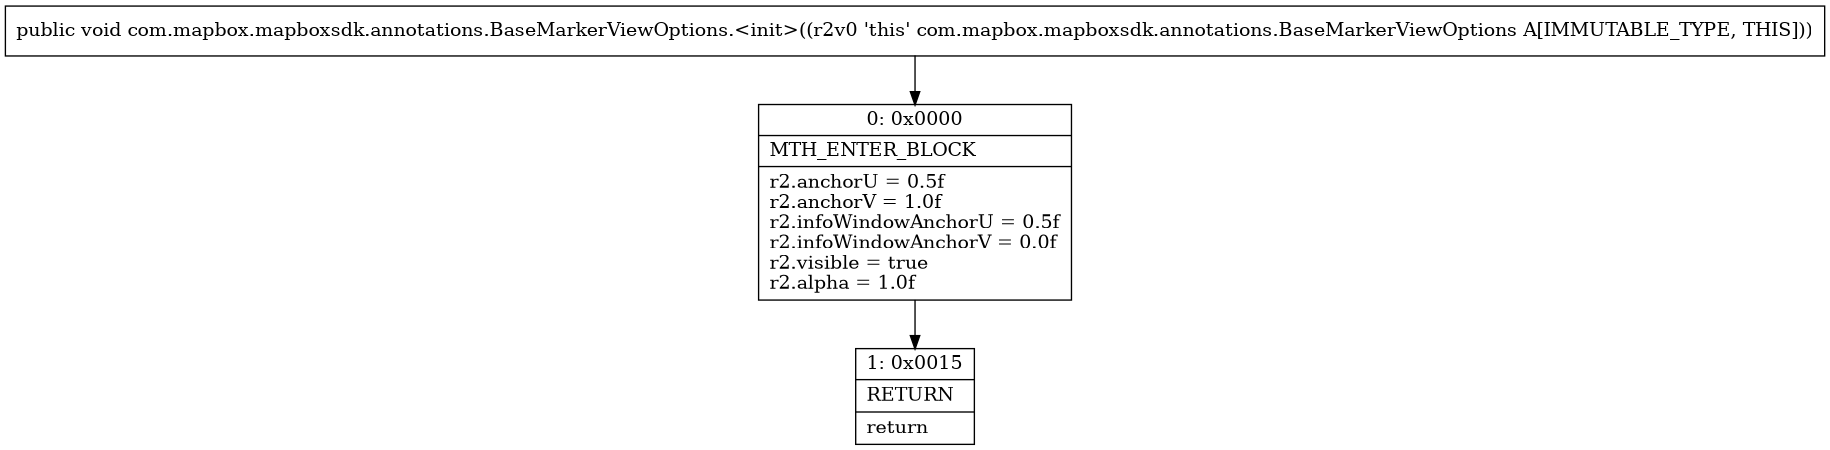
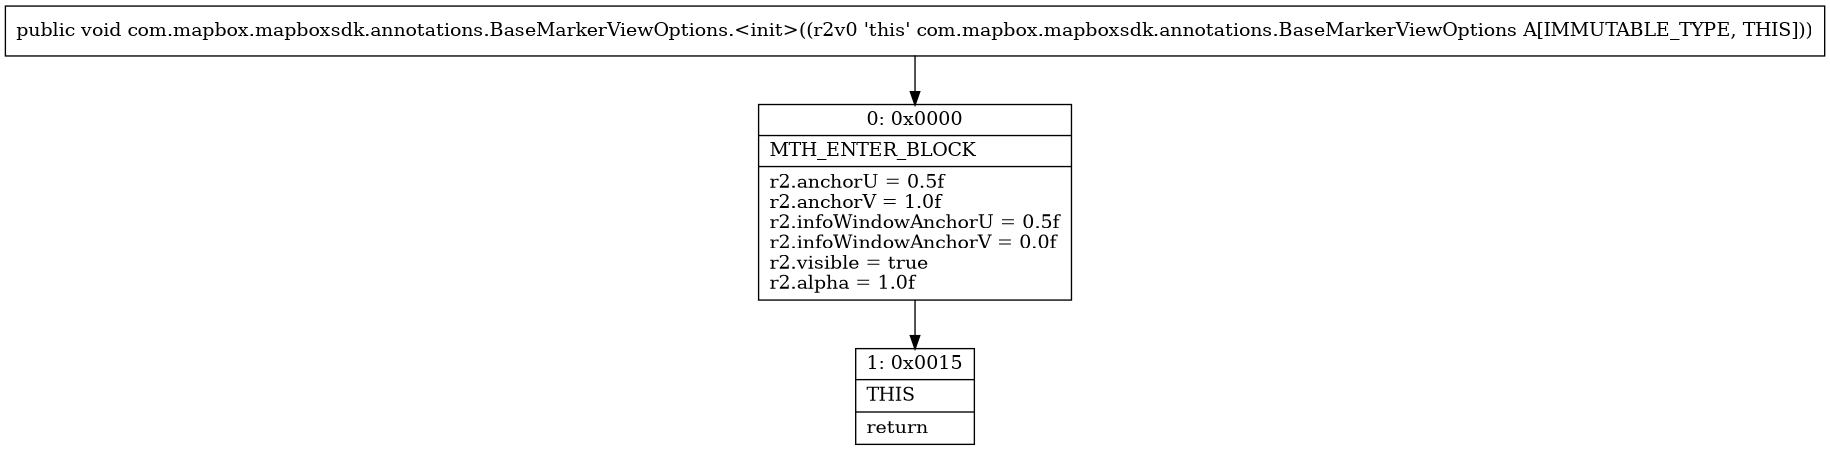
node "1: 0x0015": text "RETURN" -> "THIS"
